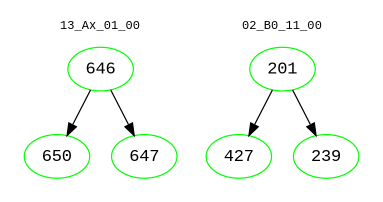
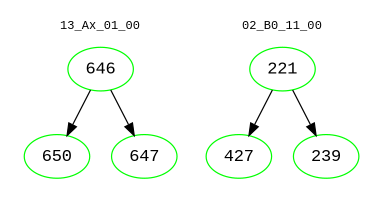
node "201": label "201" -> "221"
